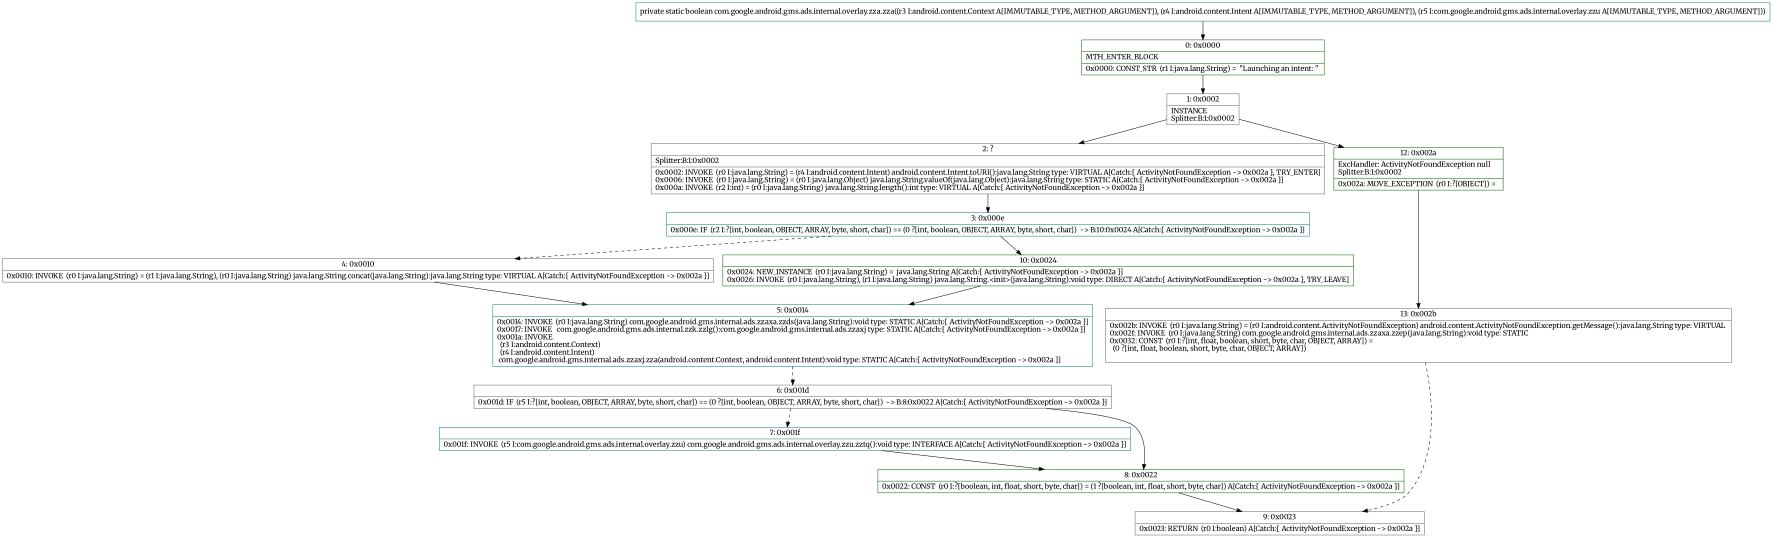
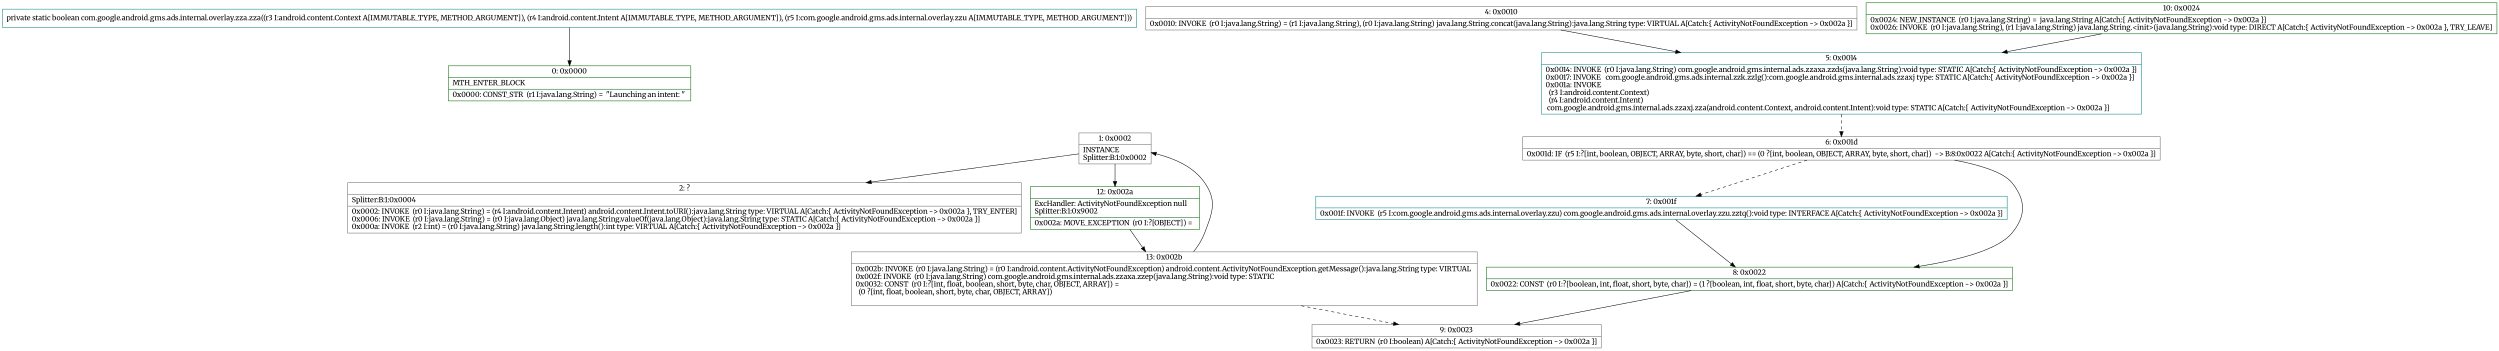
edge "0: 0x0000" -> "1: 0x0002": now "13: 0x002b" -> "1: 0x0002"
node "2: ?": text "Splitter:B:1:0x0002" -> "Splitter:B:1:0x0004"
node "12: 0x002a": text "Splitter:B:1:0x0002" -> "Splitter:B:1:0x9002"
node "3: 0x000e": removed
